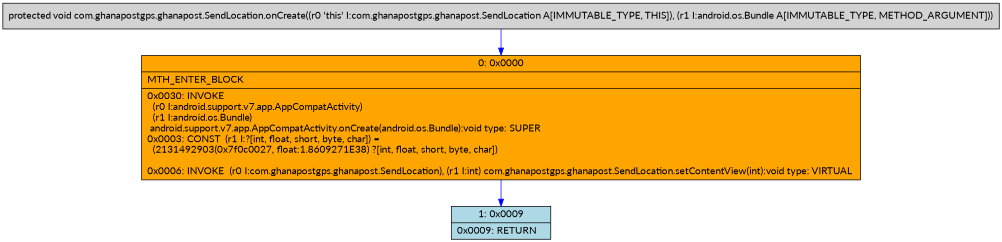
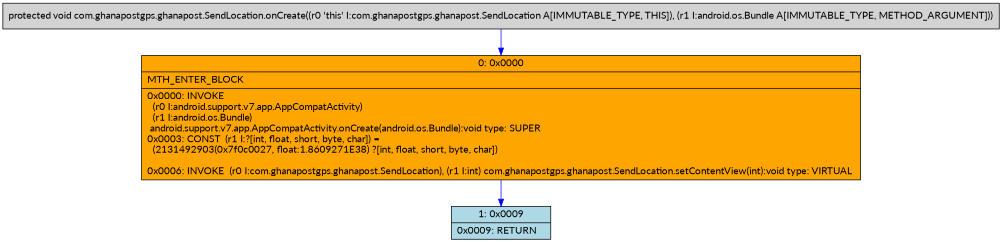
node "0: 0x0000": text "0x0030: INVOKE" -> "0x0000: INVOKE"
